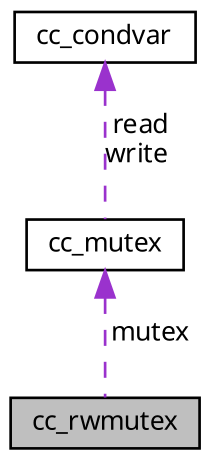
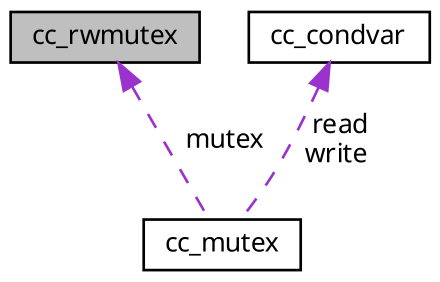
edge "cc_rwmutex" -> "cc_mutex": reversed
